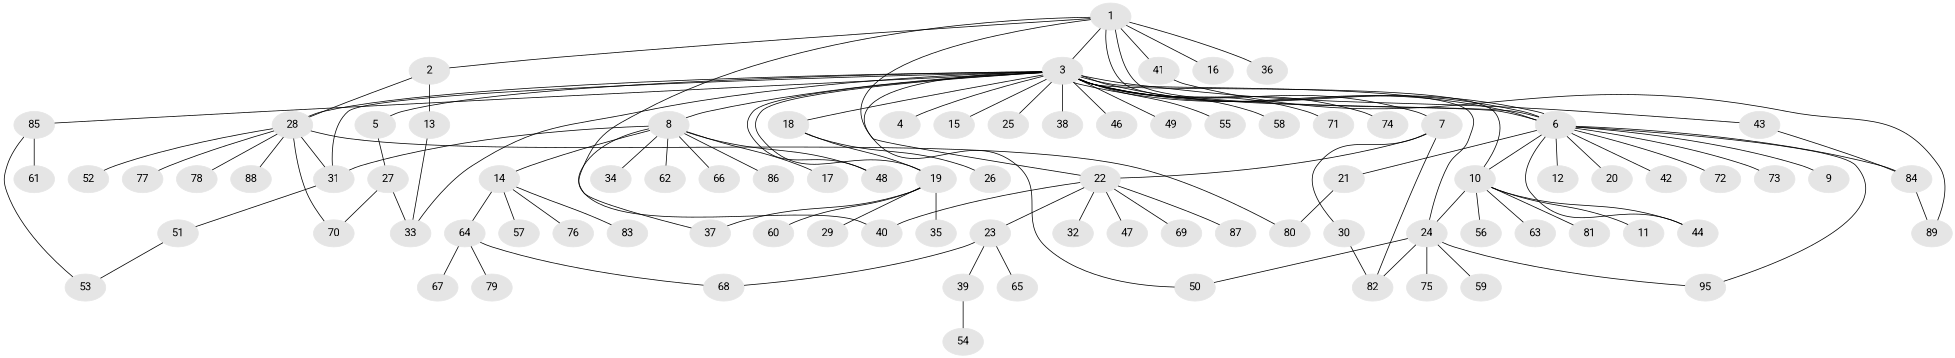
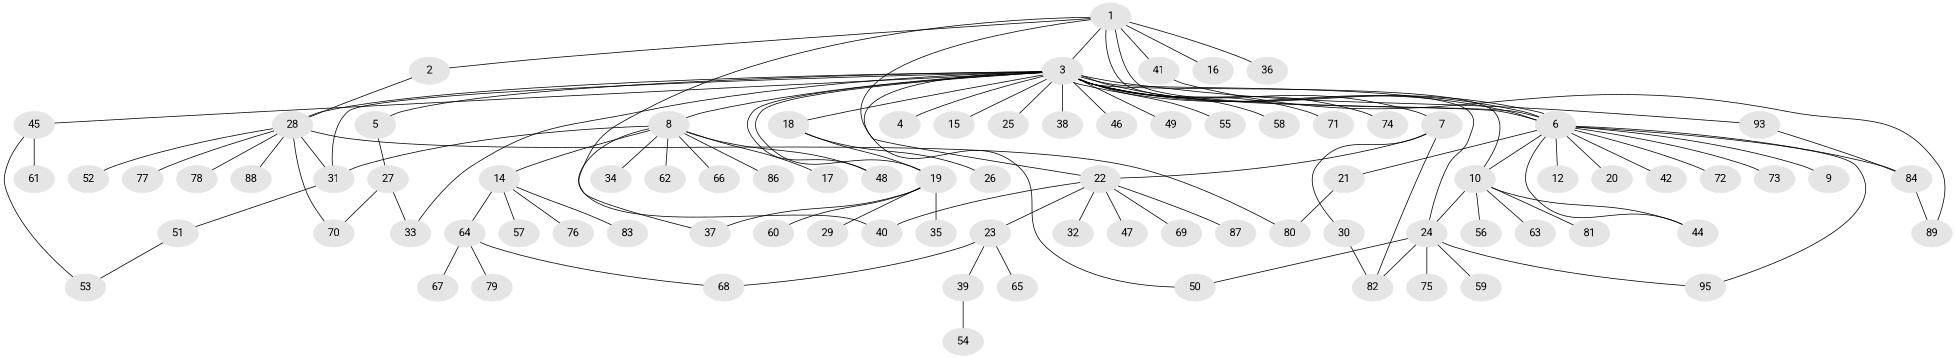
node "85": label "85" -> "45"
node "13": removed
node "43": label "43" -> "93"
node "11": removed
